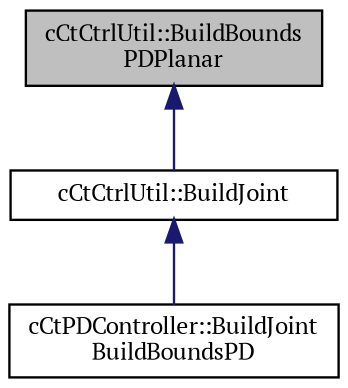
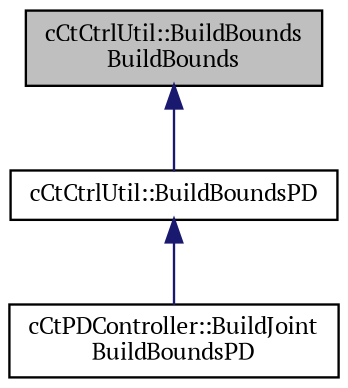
node "cCtCtrlUtil::BuildBounds PDPlanar": label "cCtCtrlUtil::BuildBounds PDPlanar" -> "cCtCtrlUtil::BuildBounds BuildBounds"
node "cCtCtrlUtil::BuildJoint": label "cCtCtrlUtil::BuildJoint" -> "cCtCtrlUtil::BuildBoundsPD"
